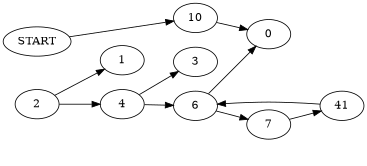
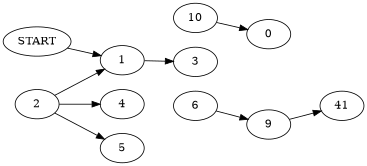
edge "START" -> "10": now "START" -> "1"
edge "6" -> "0": removed
edge "4" -> "3": now "1" -> "3"
edge "41" -> "6": removed
edge "4" -> "6": removed
node "7": label "7" -> "9"
node "5": added
